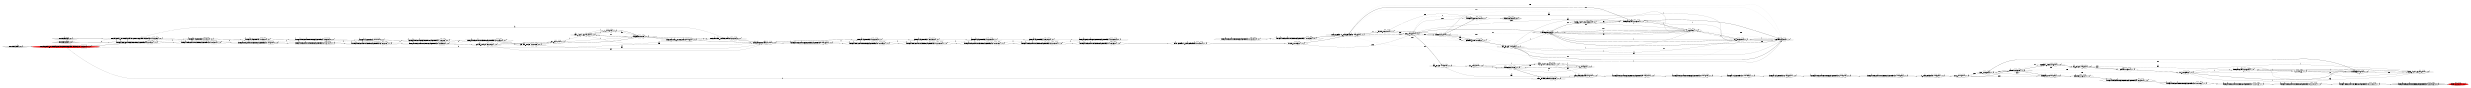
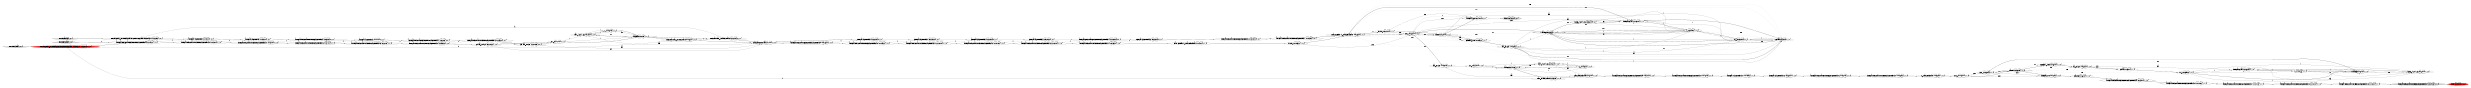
node "assertEquals(16,fs.getNextBlock(15))@@@23@@@['0', '0', '1']": added
